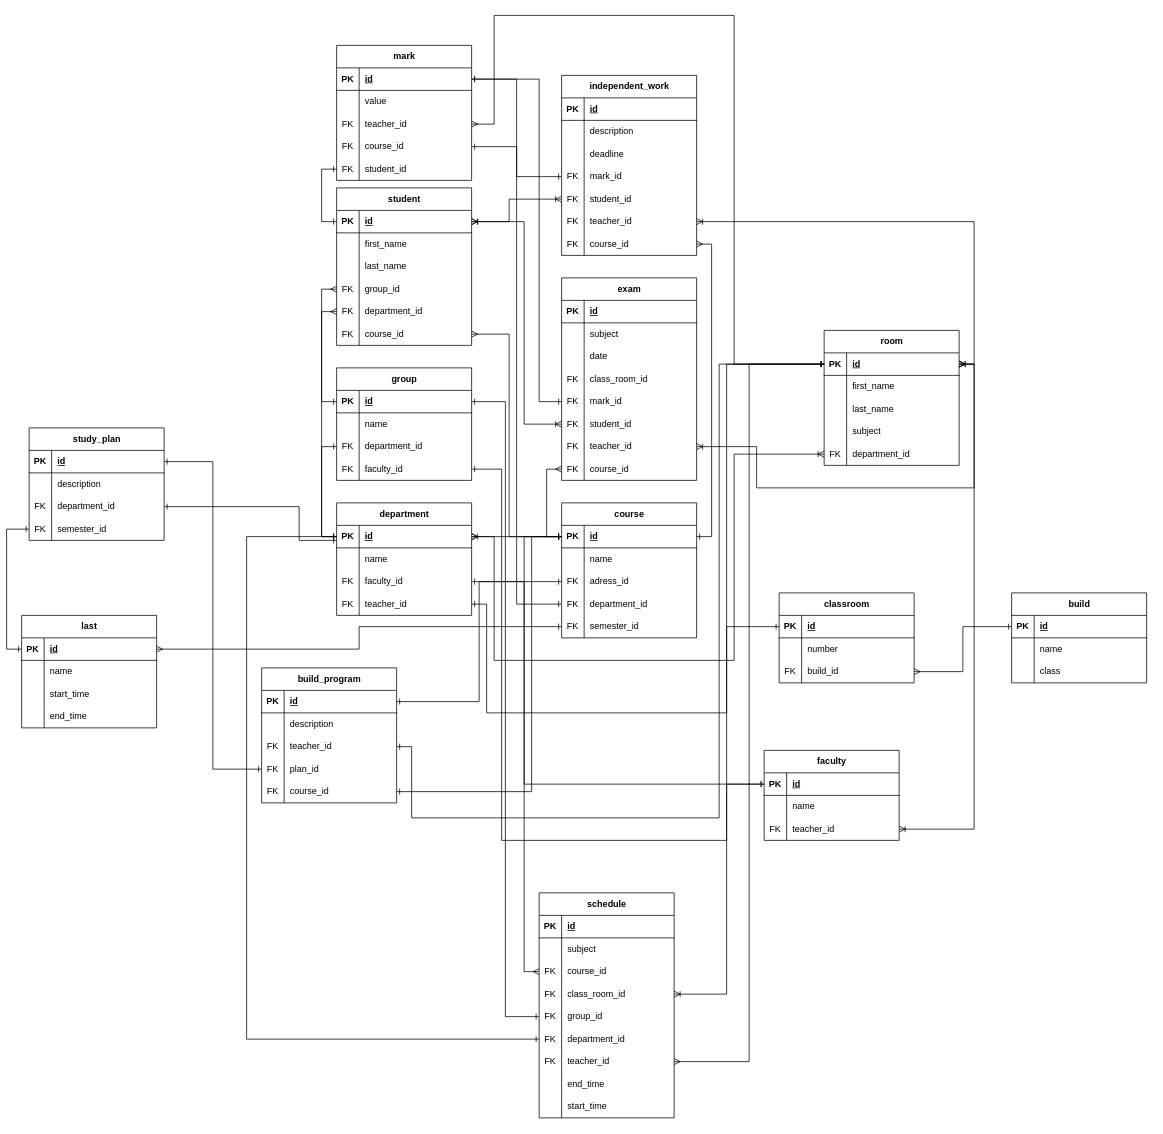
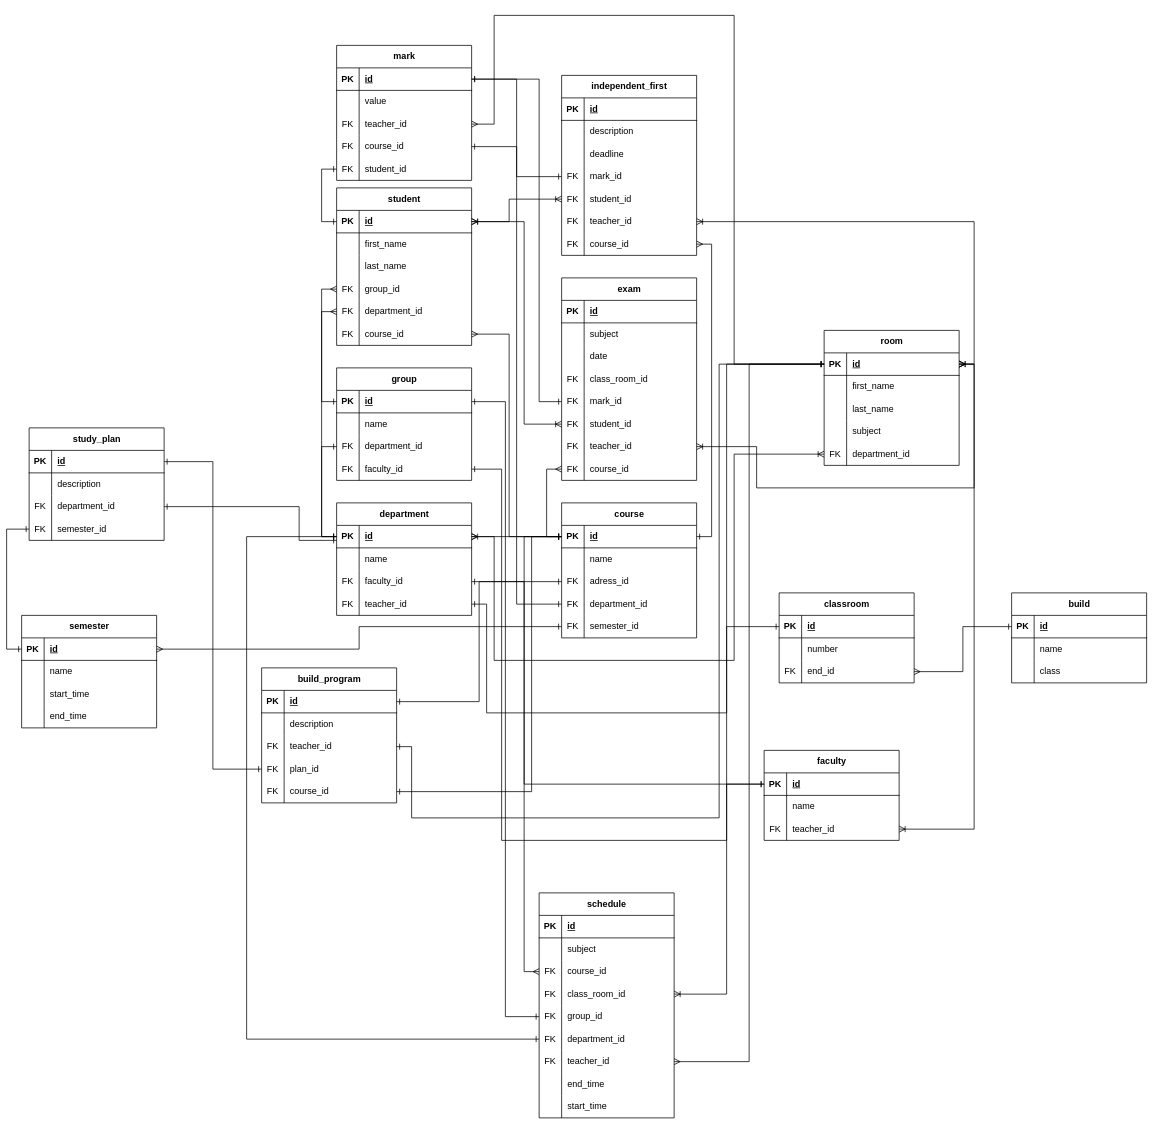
node "independent_work": label "independent_work" -> "independent_first"
node "last": label "last" -> "semester"
node "build_id": label "build_id" -> "end_id"
